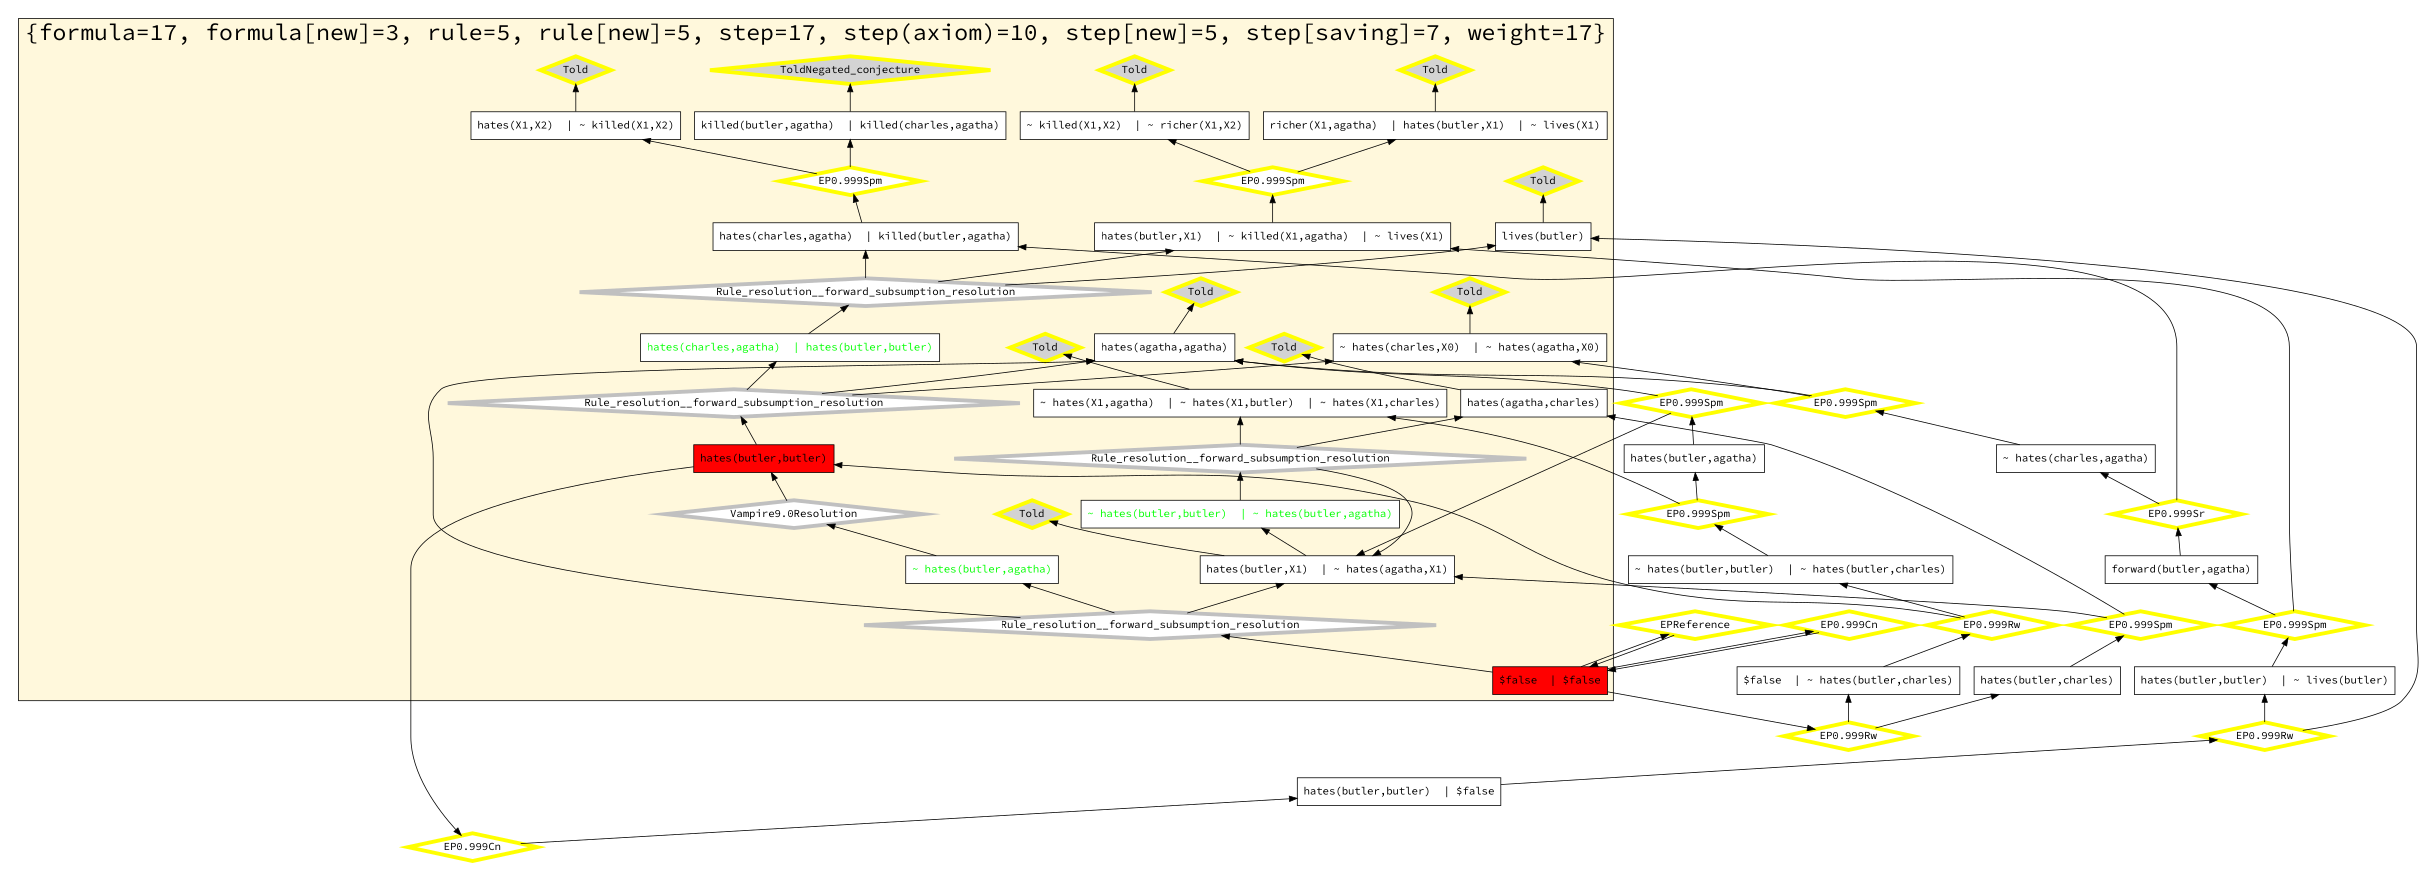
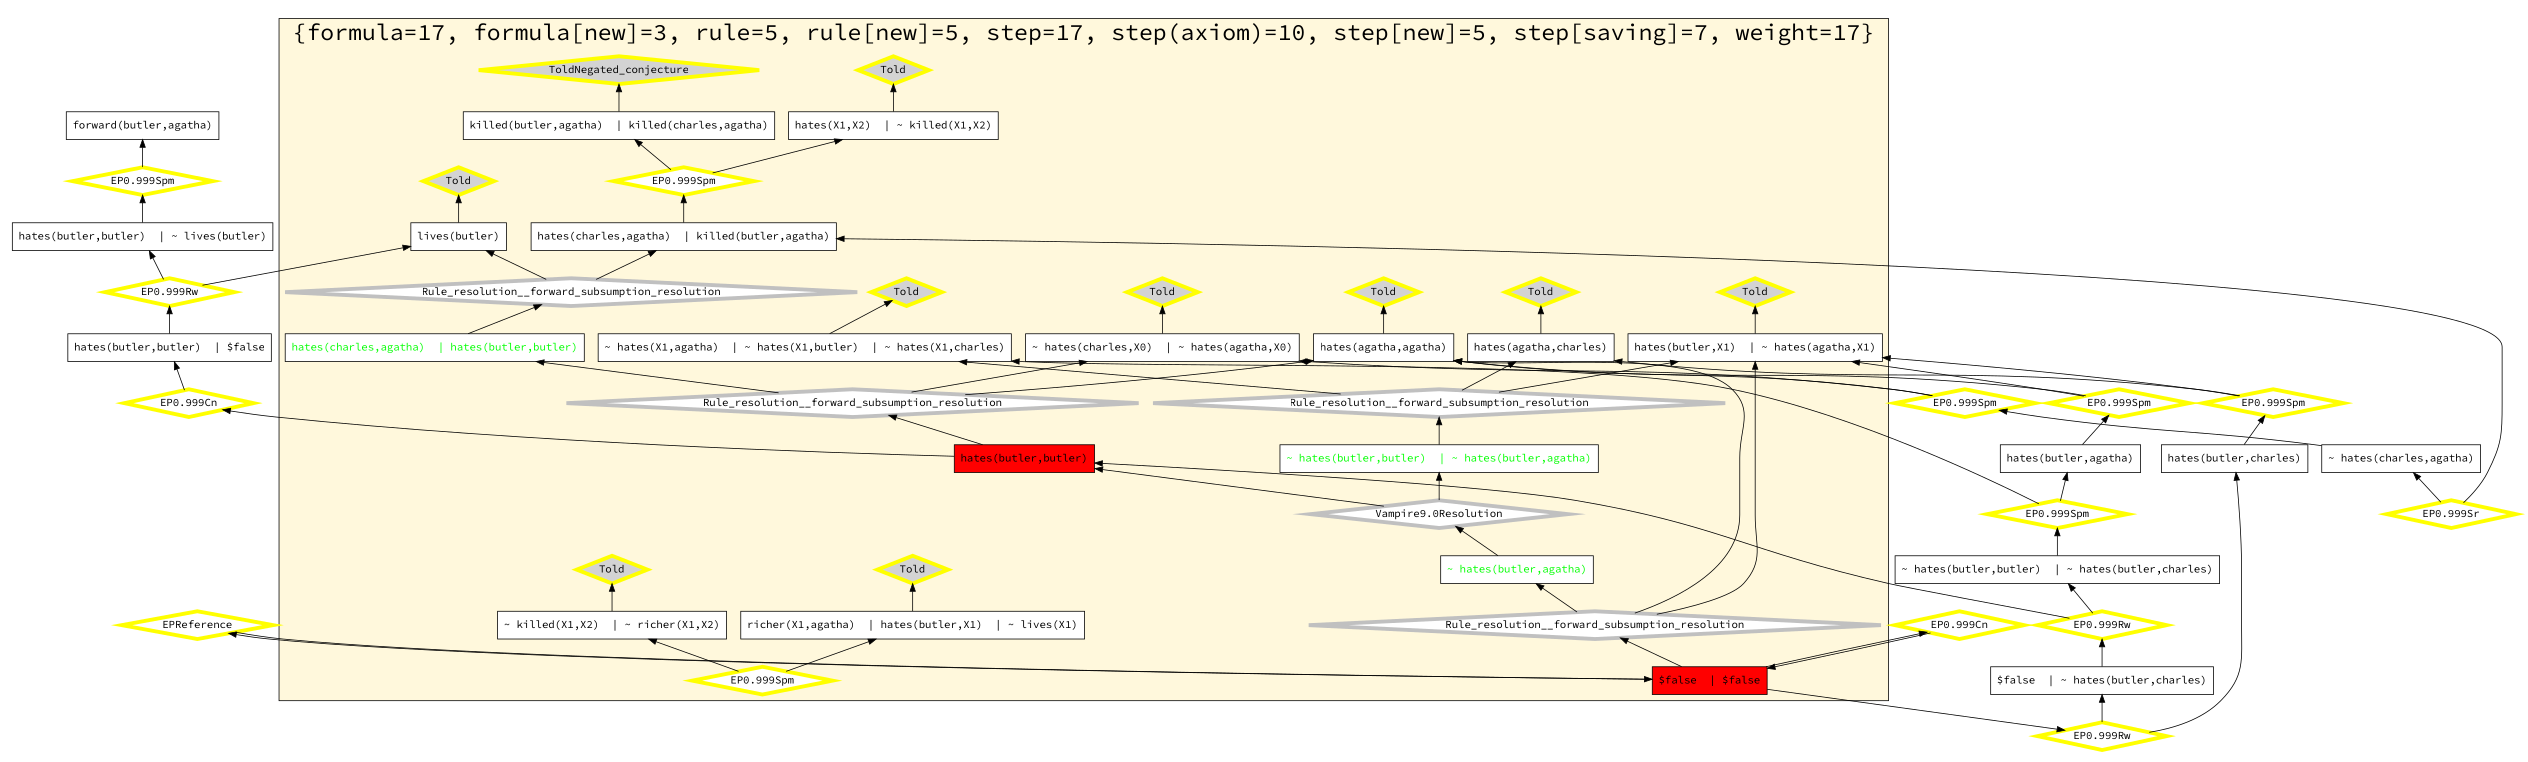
node "hates(butler,X1)  | ~ killed(X1,agatha)  | ~ lives(X1)": removed
edge "hates(butler,X1)  | ~ hates(agatha,X1)" -> "~ hates(butler,butler)  | ~ hates(butler,agatha)": now "Vampire9.0Resolution" -> "~ hates(butler,butler)  | ~ hates(butler,agatha)"
edge "forward(butler,agatha)" -> "EP0.999Sr": removed
